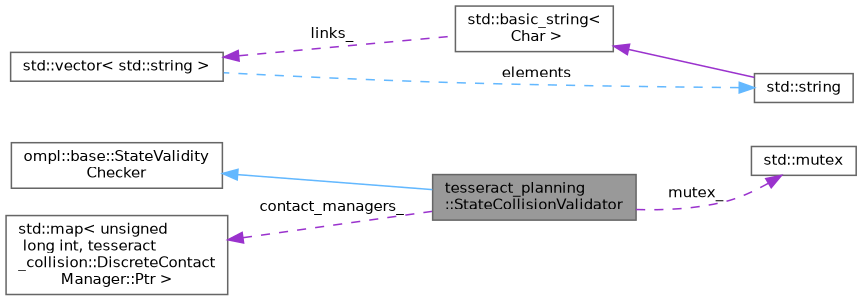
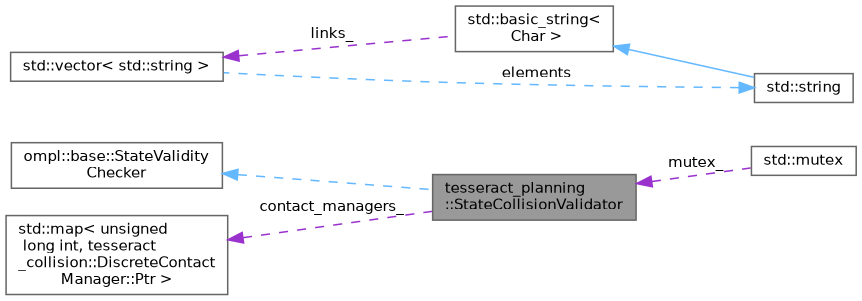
edge "std::string" -> "std::basic_string< Char >": color darkorchid3 -> steelblue1
edge "tesseract_planning ::StateCollisionValidator" -> "ompl::base::StateValidity Checker": style solid -> dashed
edge "tesseract_planning ::StateCollisionValidator" -> "std::mutex": reversed
